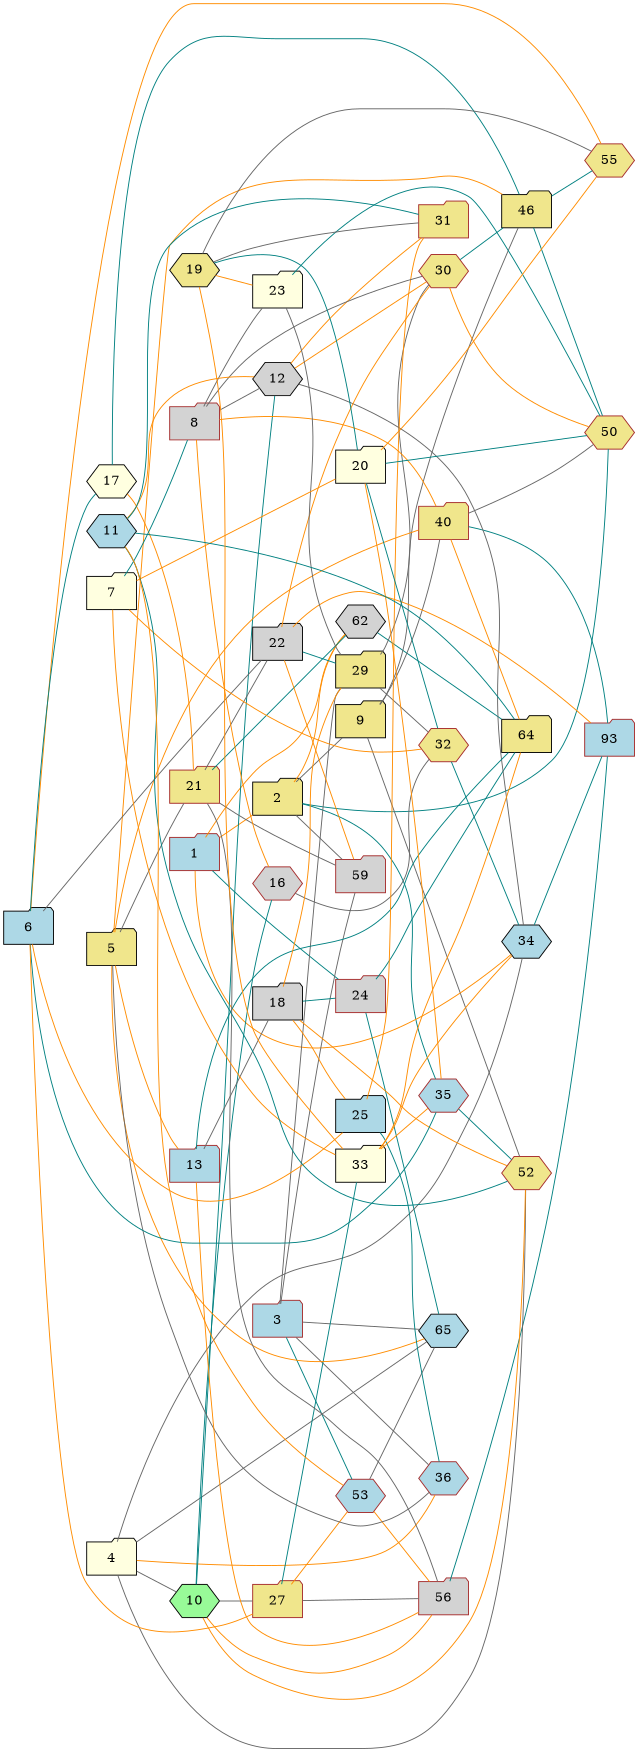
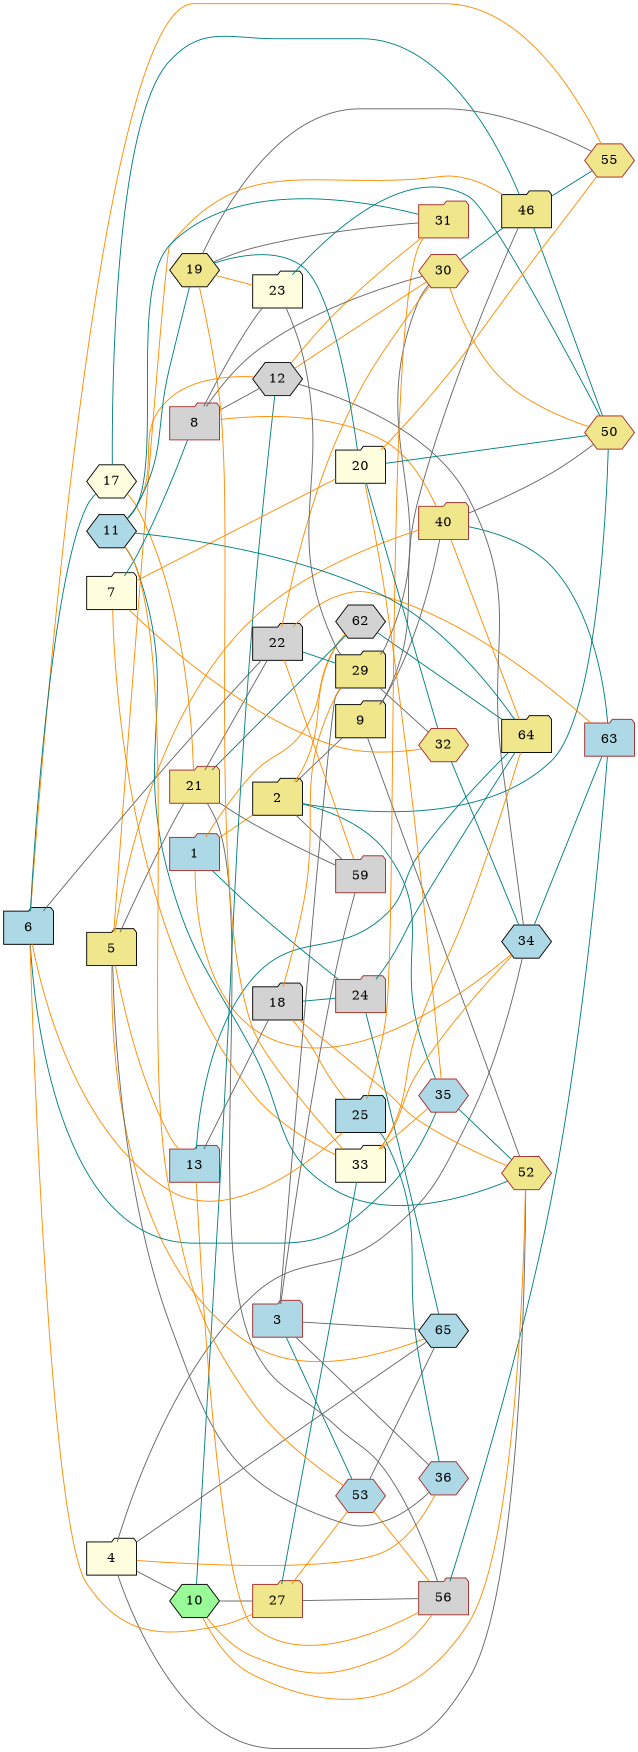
edge "19" -- "11": added
node "93": label "93" -> "63"
node "16": removed
